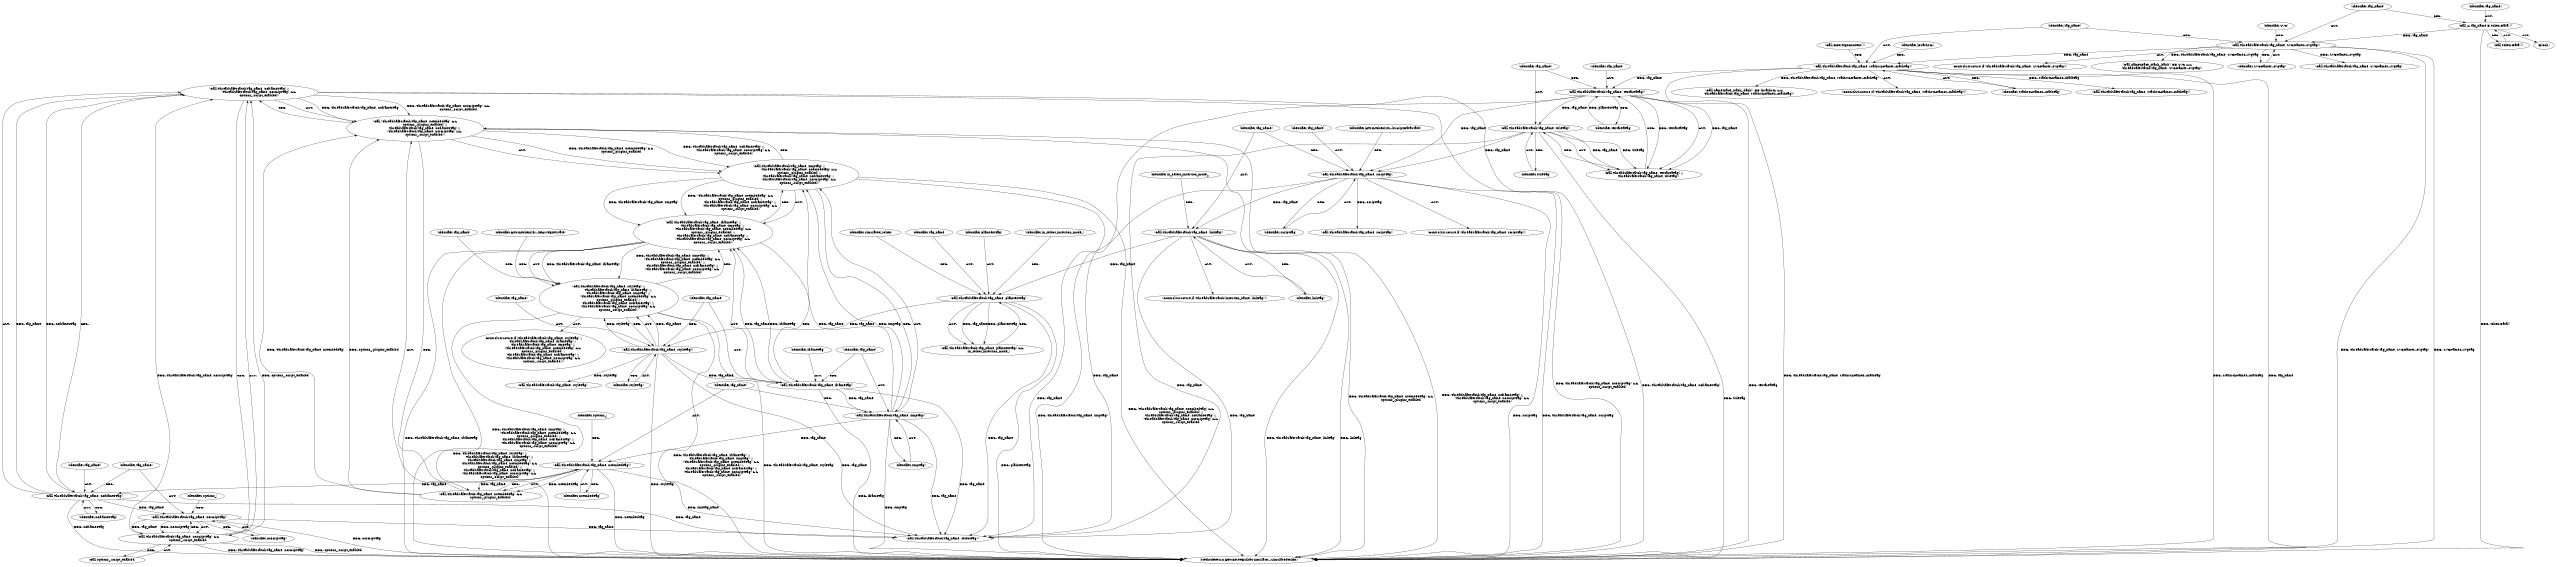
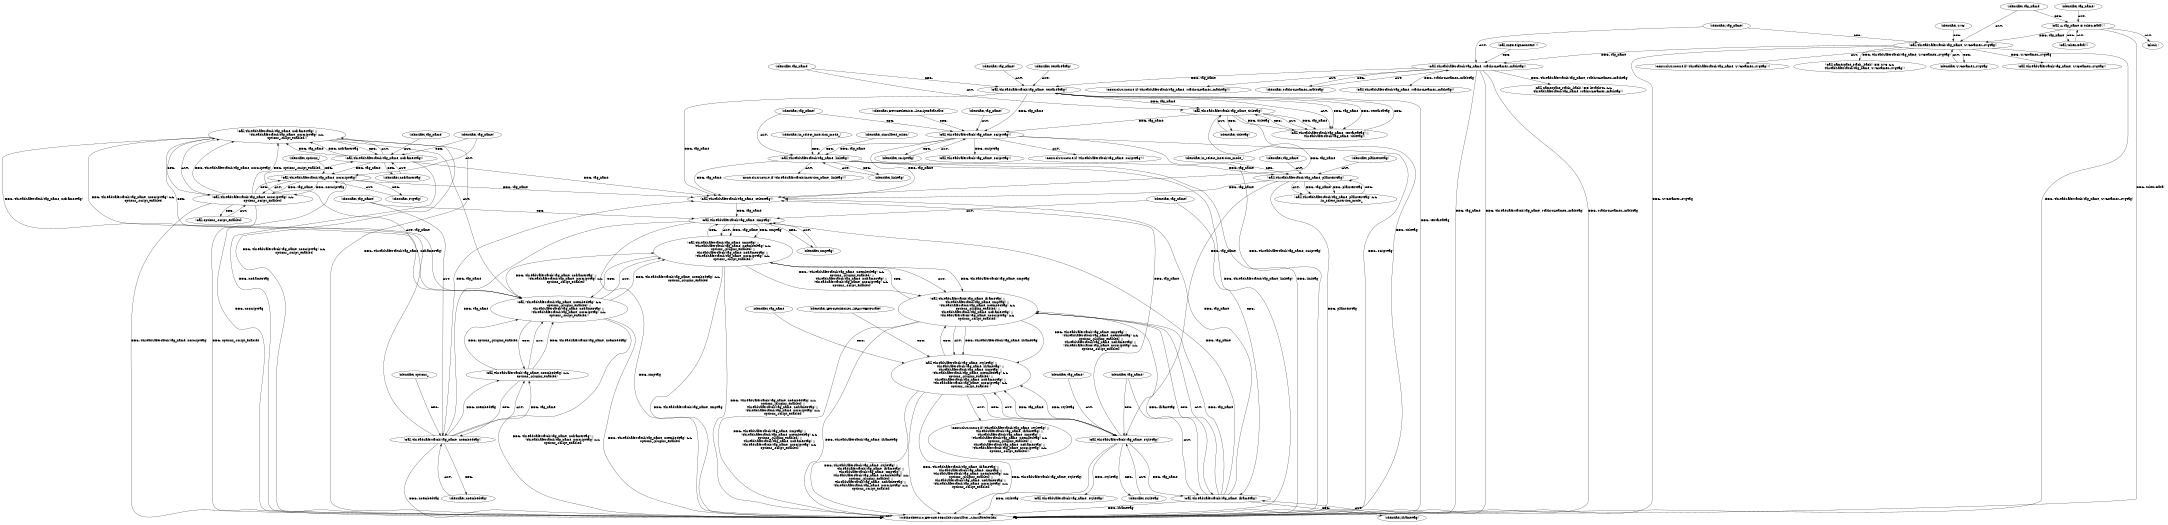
node "(Identifier,kMathML)": removed
edge "(Identifier,textareaTag)" -> "(Call,ThreadSafeMatch(tag_name, textareaTag))": label "DDG: plaintextTag" -> "AST: "
edge "(Call,ThreadSafeMatch(tag_name, textareaTag))" -> "(Identifier,textareaTag)": removed, label "CFG:"
edge "(Identifier,simulated_token)" -> "(Call,ThreadSafeMatch(tag_name, plaintextTag))": now "(Identifier,simulated_token)" -> "(Call,ThreadSafeMatch(tag_name, linkTag))"
edge "(Call,ThreadSafeMatch(tag_name, xmpTag))" -> "(Call,ThreadSafeMatch(tag_name, selectTag))": reversed
edge "(Call,ThreadSafeMatch(tag_name, noembedTag))" -> "(Call,ThreadSafeMatch(tag_name, noframesTag))": label "DDG: tag_name" -> "AST: tag_name"
edge "(Call,ThreadSafeMatch(tag_name, noembedTag))" -> "(Call,ThreadSafeMatch(tag_name, selectTag))": label "DDG: linkTag_name" -> "DDG: tag_name"
edge "(Call,ThreadSafeMatch(tag_name, iframeTag))" -> "(Identifier,iframeTag)": added, label "CFG:"
node "(Identifier,noscriptTag)": label "(Identifier,noscriptTag)" -> "(Identifier,svgTag)"
